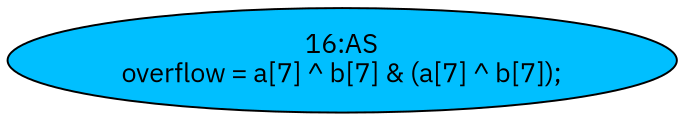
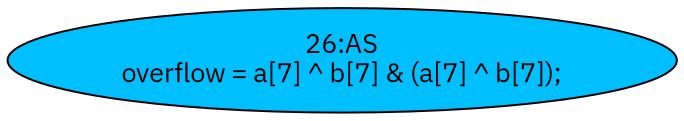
node "16:AS overflow = a[7] ^ b[7] & (a[7] ^ b[7]);": label "16:AS overflow = a[7] ^ b[7] & (a[7] ^ b[7]);" -> "26:AS overflow = a[7] ^ b[7] & (a[7] ^ b[7]);"
